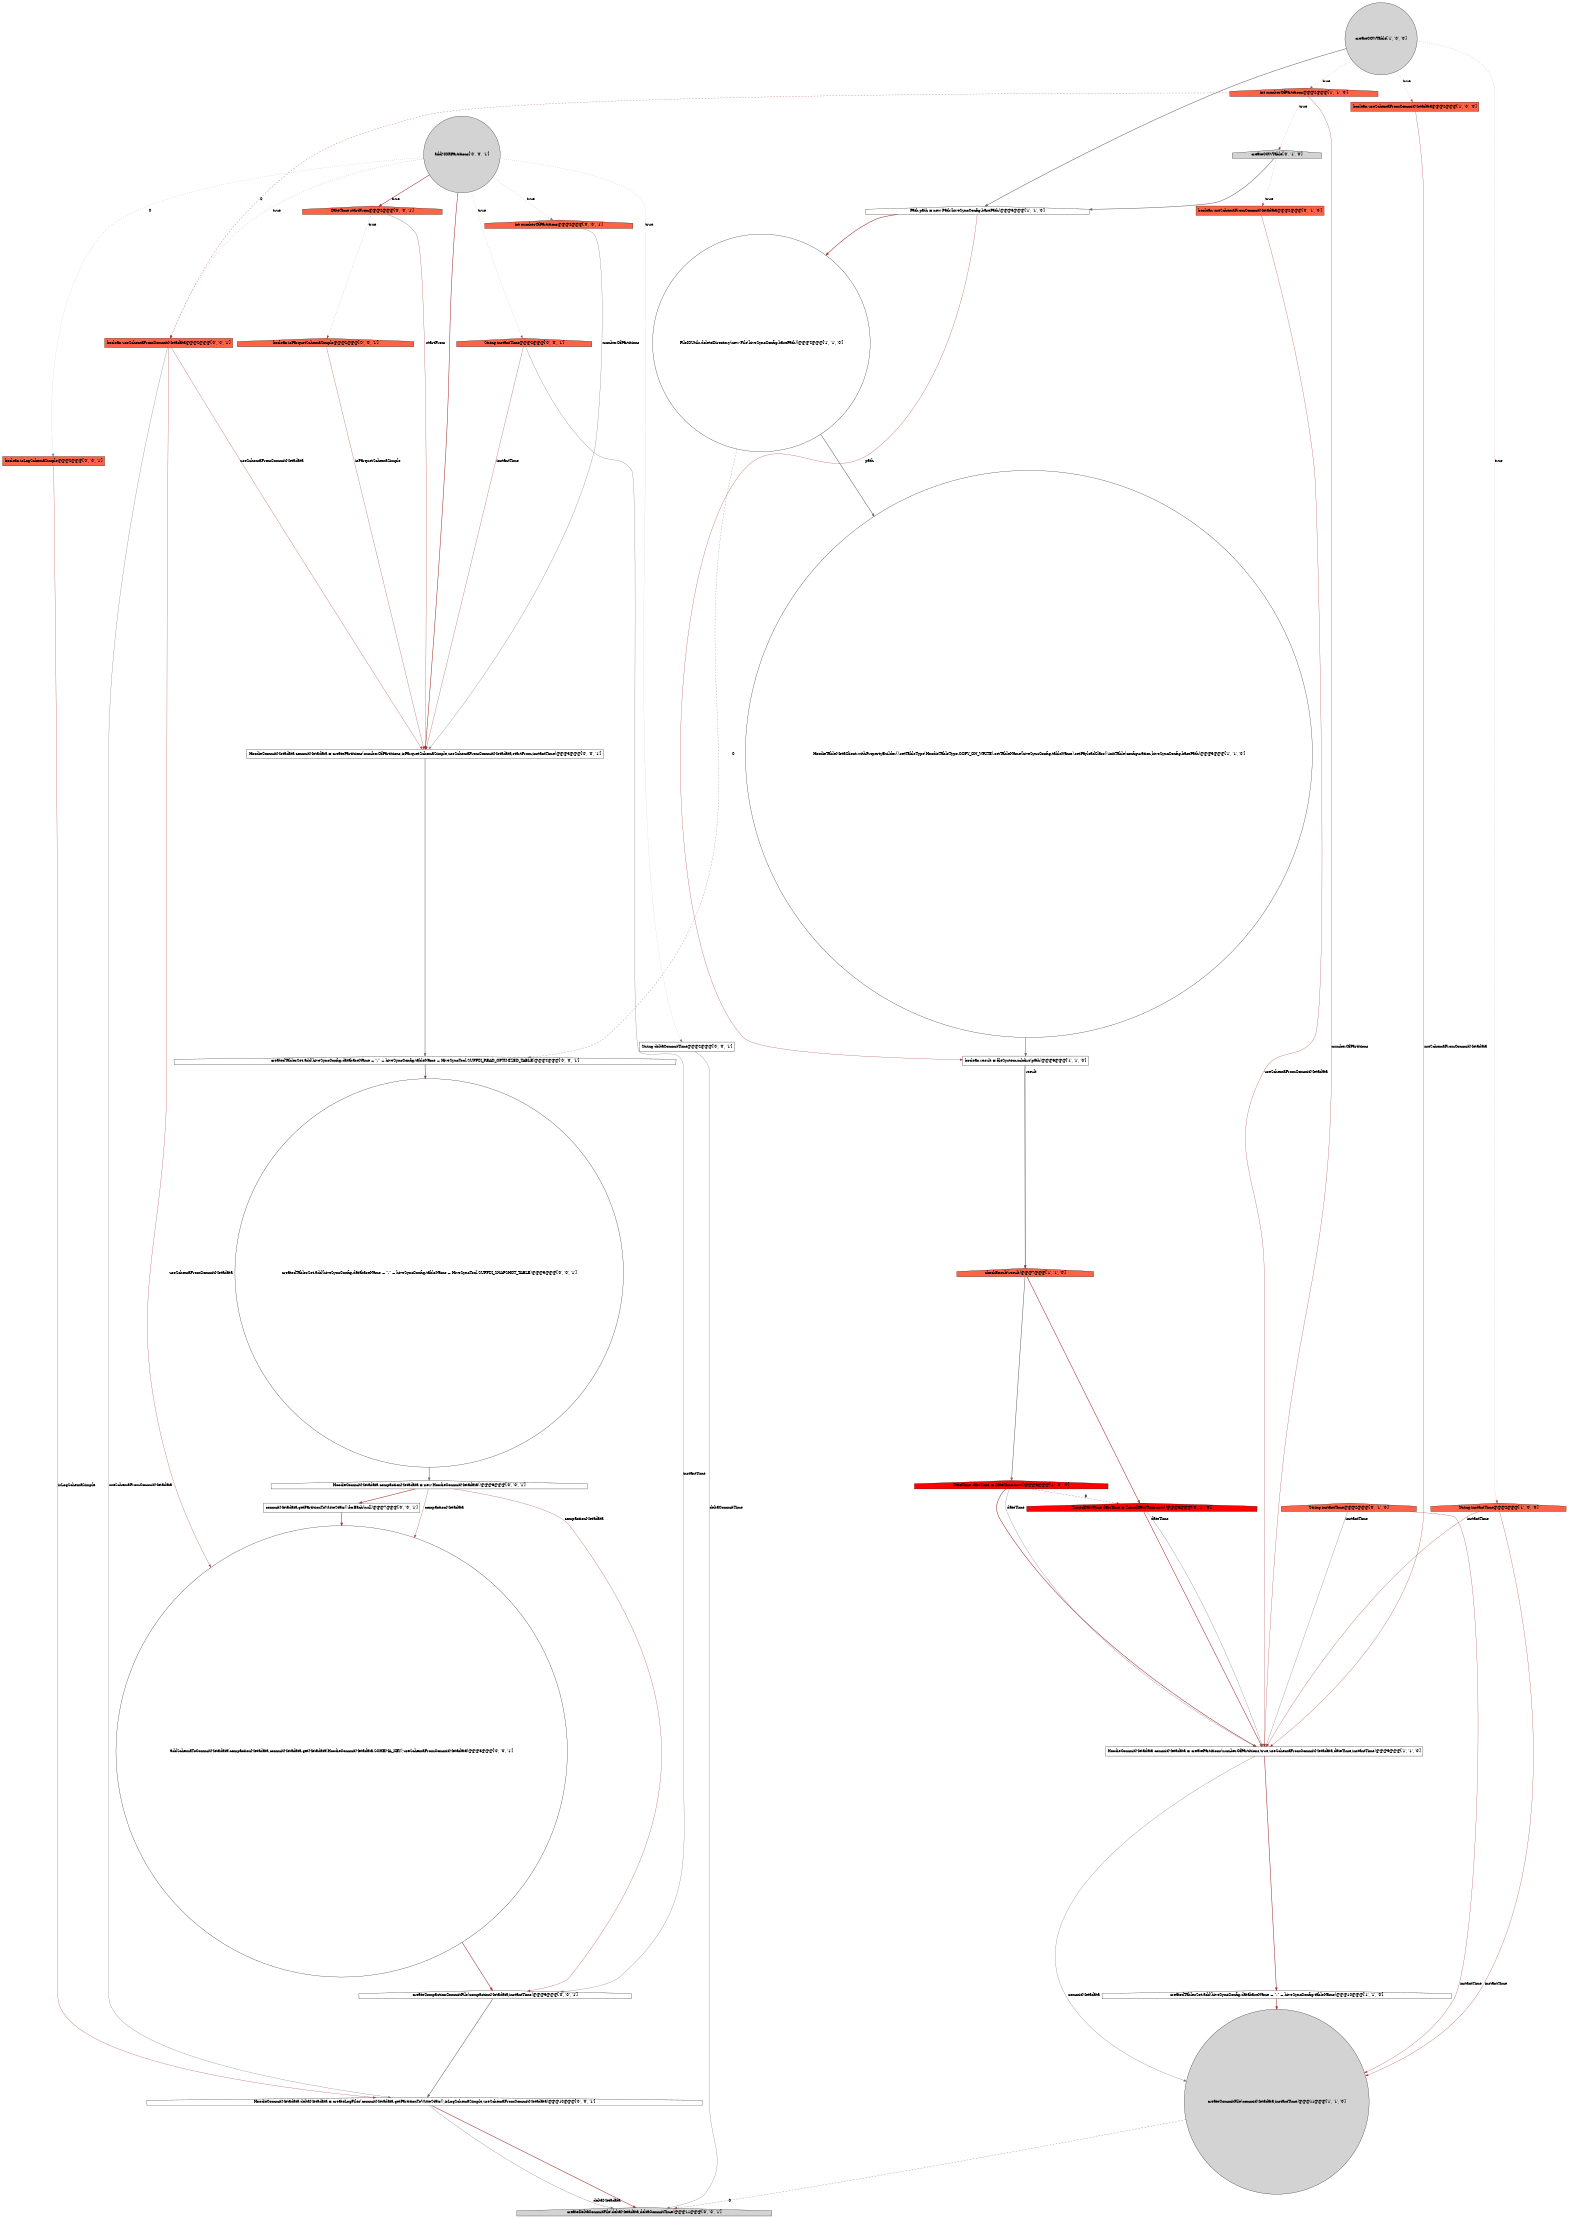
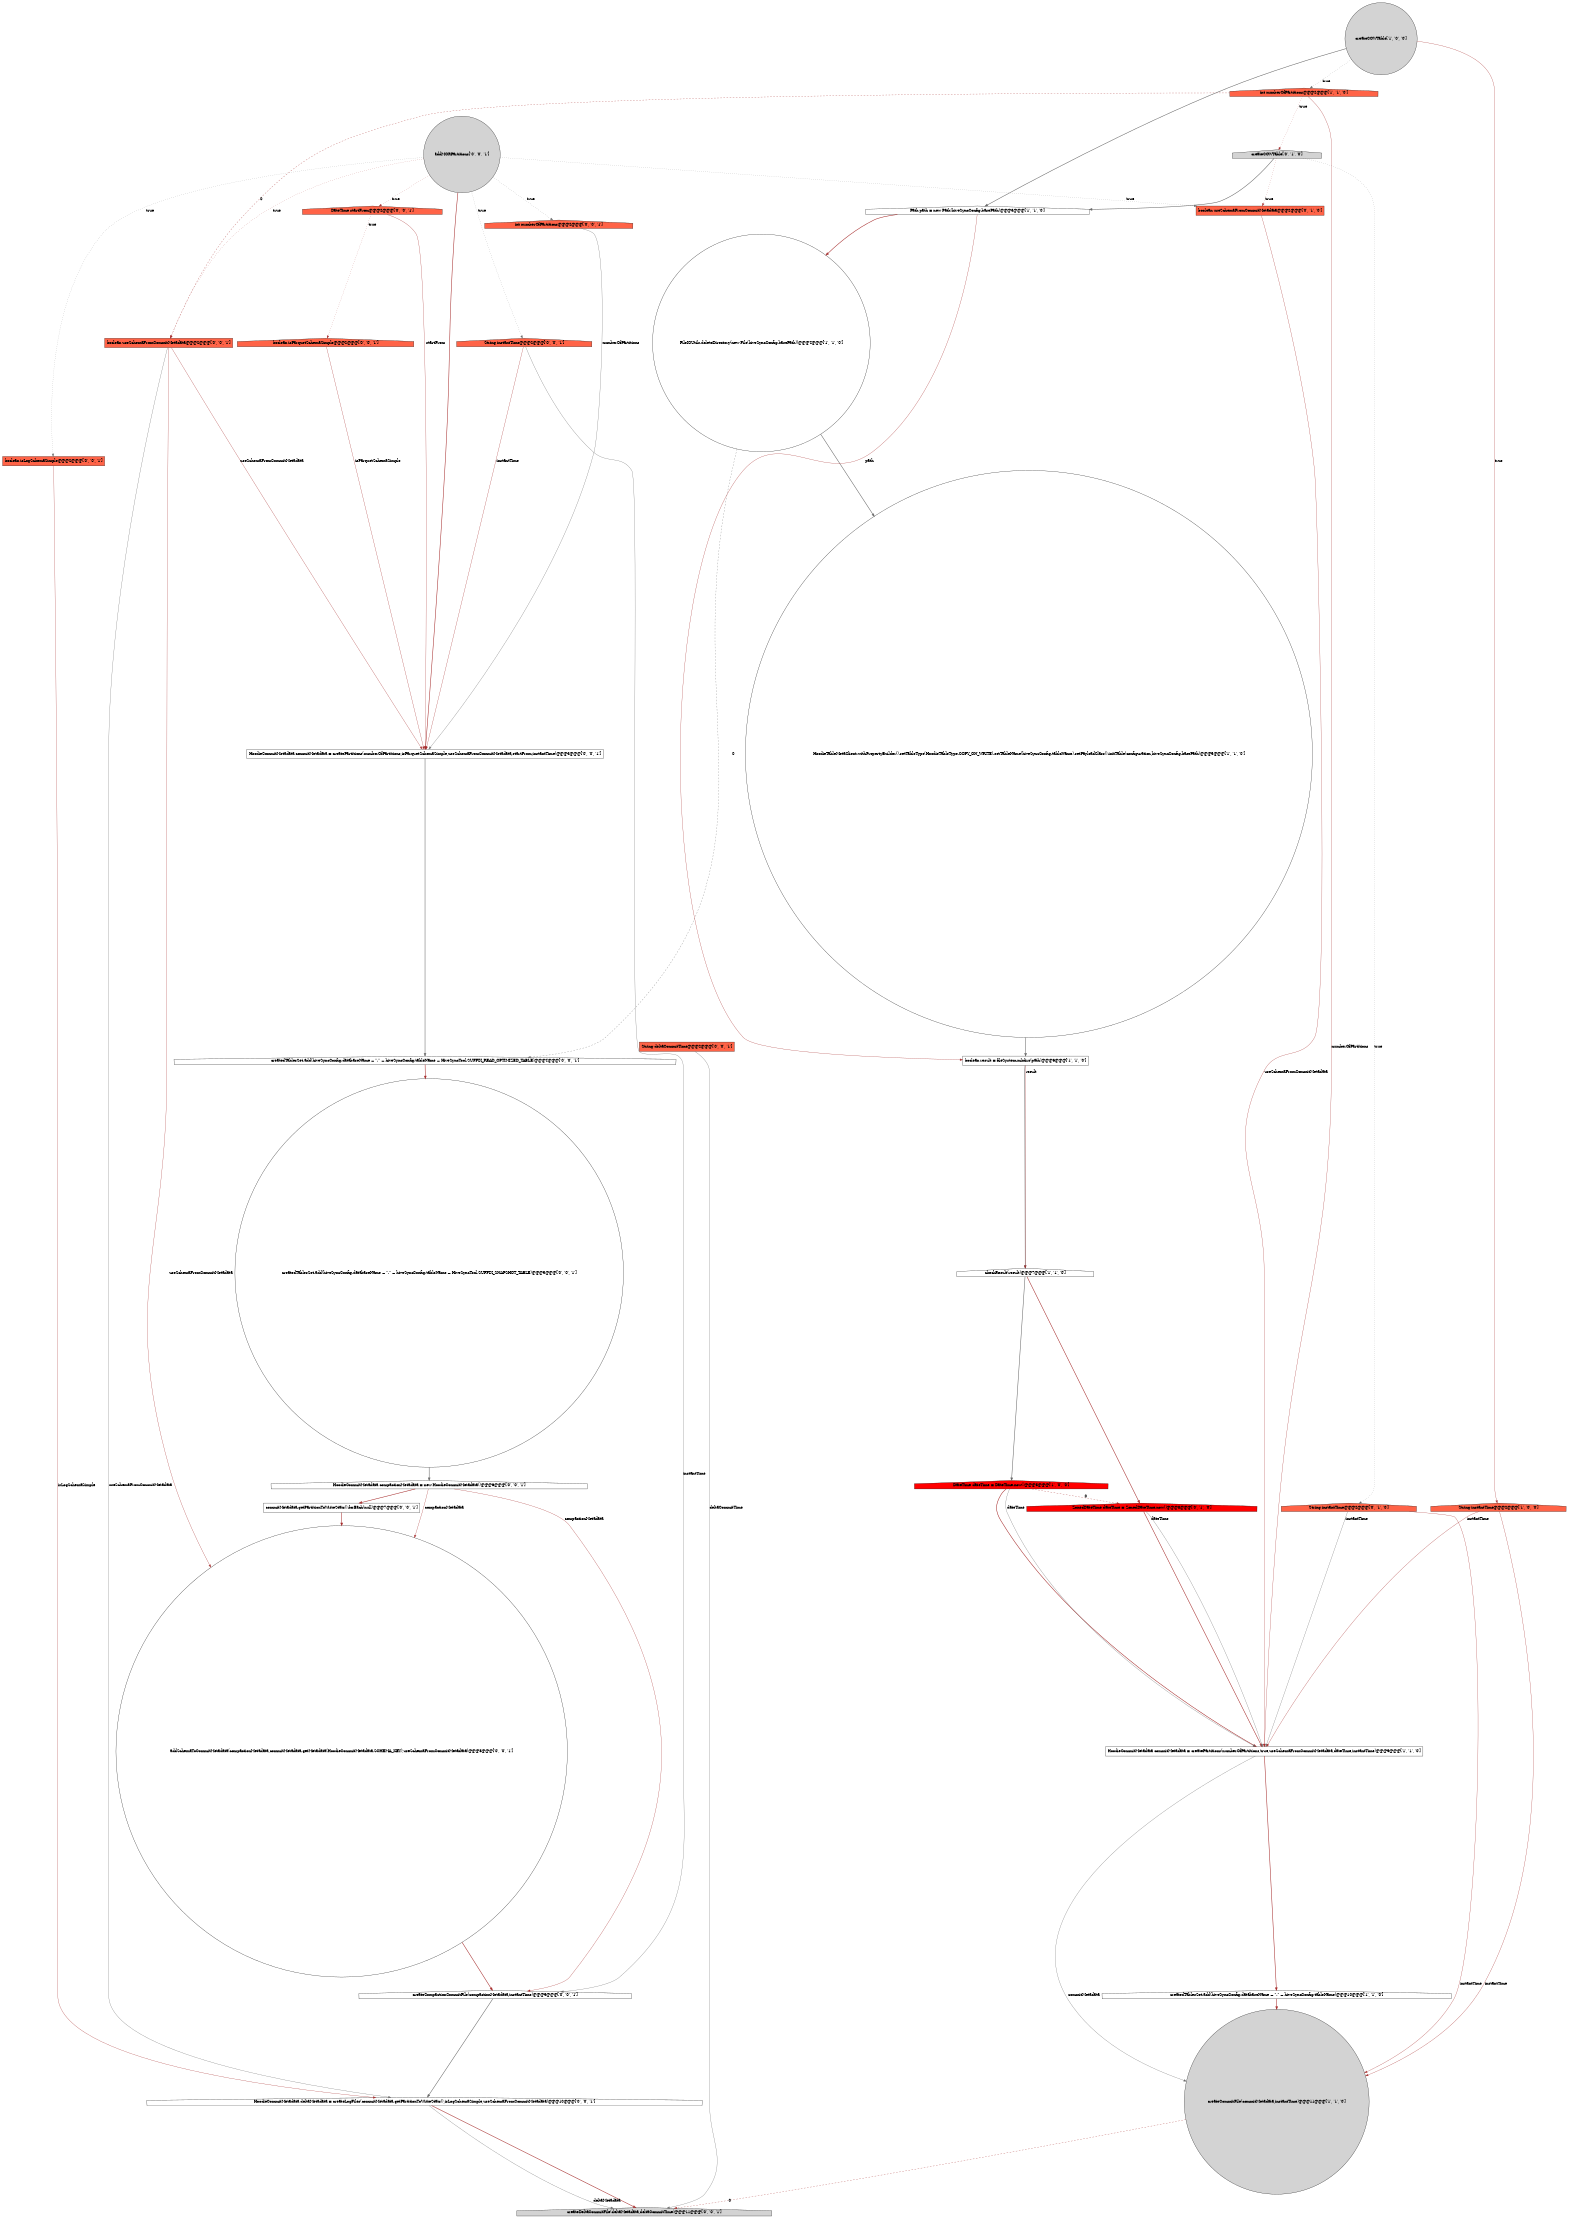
node "boolean useSchemaFromCommitMetadata@@@2@@@['1', '0', '0']": removed
edge "addMORPartitions['0', '0', '1']" -> "DateTime startFrom@@@2@@@['0', '0', '1']": style bold -> dotted
edge "addMORPartitions['0', '0', '1']" -> "boolean isLogSchemaSimple@@@2@@@['0', '0', '1']": label "0" -> "true"
edge "addMORPartitions['0', '0', '1']" -> "String deltaCommitTime@@@2@@@['0', '0', '1']": now "addMORPartitions['0', '0', '1']" -> "boolean useSchemaFromCommitMetadata@@@2@@@['0', '1', '0']"
edge "createCOWTable['1', '0', '0']" -> "String instantTime@@@2@@@['1', '0', '0']": style dotted -> solid
edge "createCOWTable['0', '1', '0']" -> "String instantTime@@@2@@@['0', '1', '0']": added, label "true"
node "String deltaCommitTime@@@2@@@['0', '0', '1']": fillcolor white -> tomato
node "checkResult(result)@@@7@@@['1', '1', '0']": fillcolor tomato -> white
